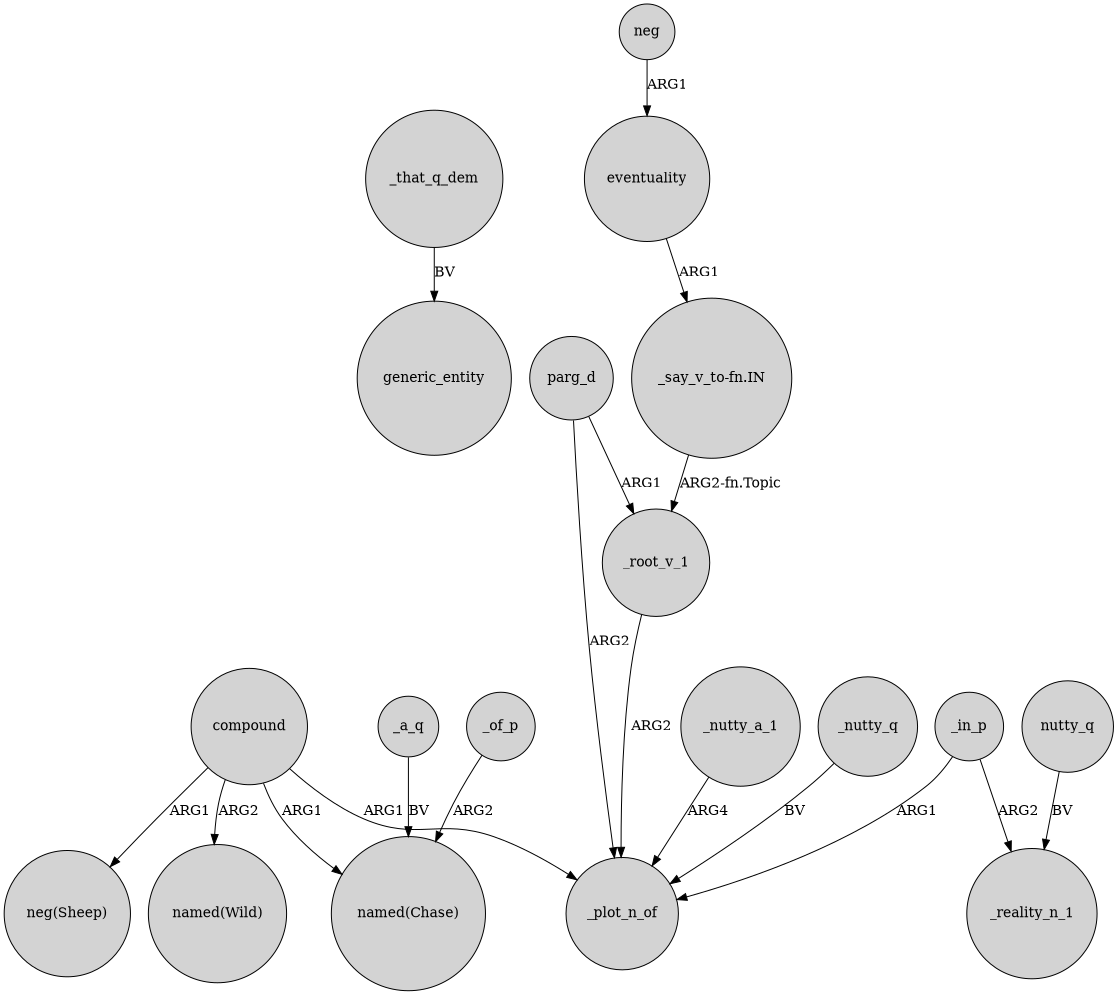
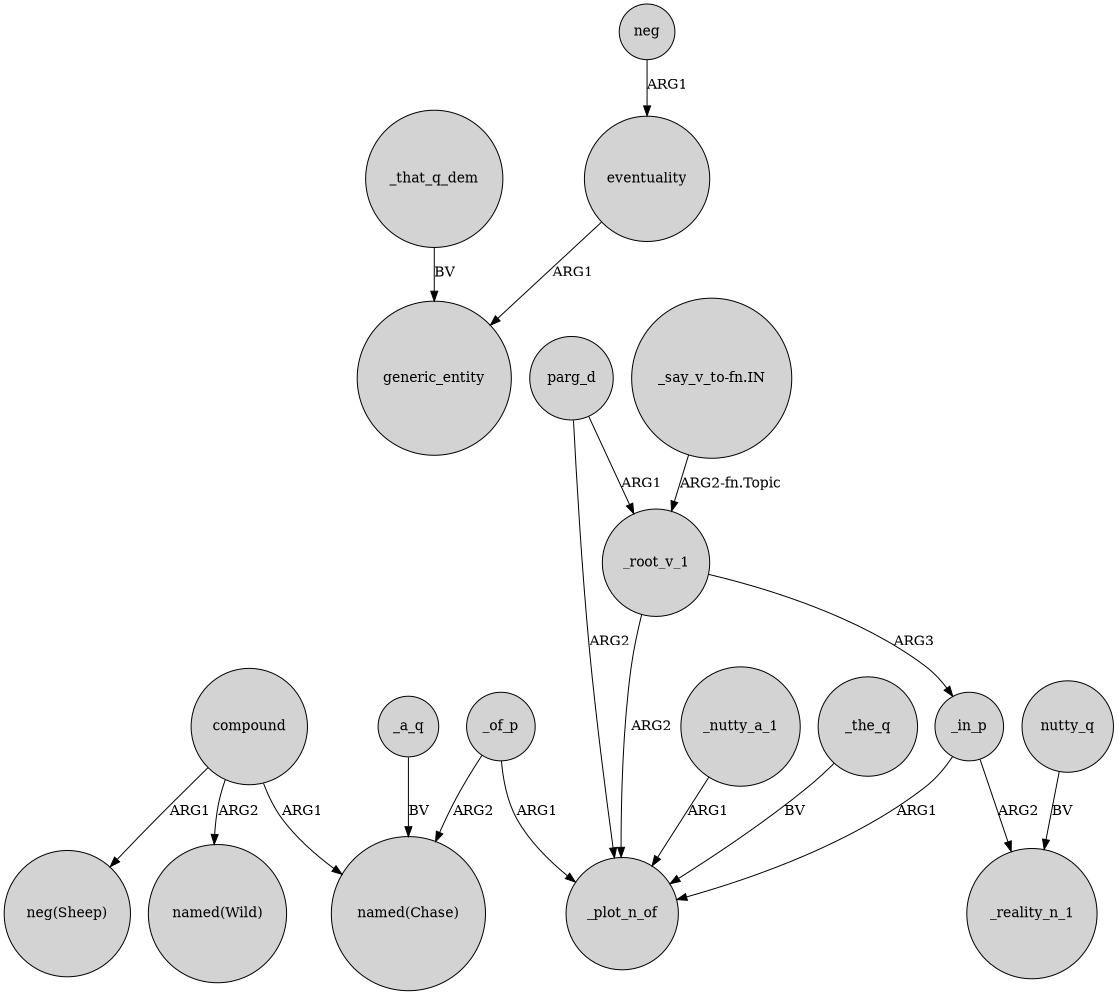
edge "eventuality" -> "_say_v_to-fn.IN": now "eventuality" -> "generic_entity"
edge "_root_v_1" -> "_in_p": added, label "ARG3"
node "_nutty_q": label "_nutty_q" -> "_the_q"
edge "_nutty_a_1" -> "_plot_n_of": label "ARG4" -> "ARG1"
edge "compound" -> "_plot_n_of": now "_of_p" -> "_plot_n_of"
